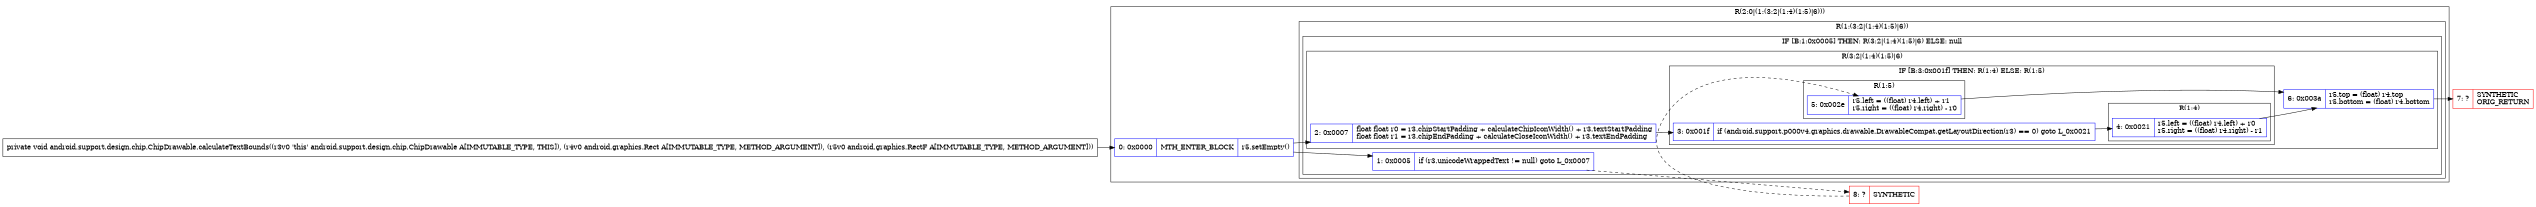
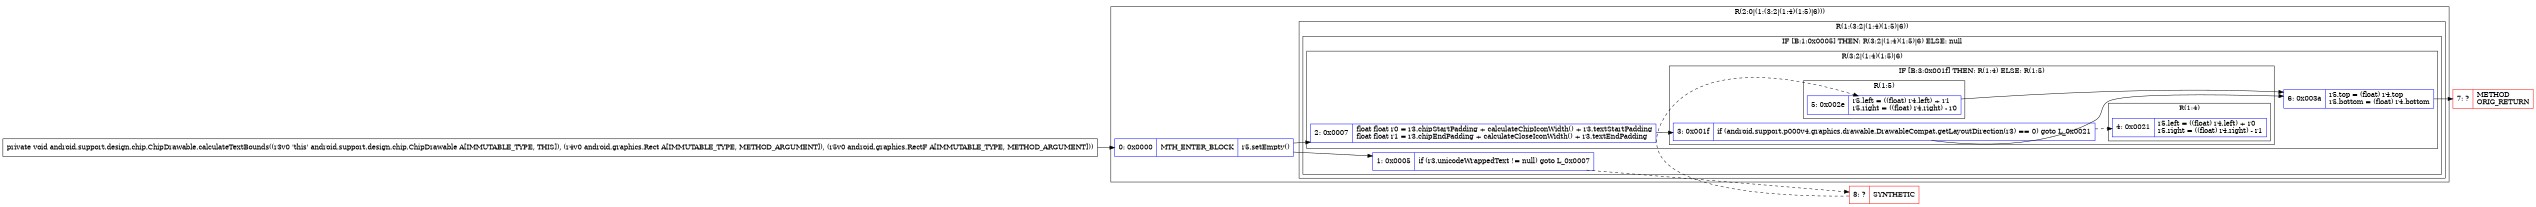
node "7: ?": text "SYNTHETIC" -> "METHOD"
edge "4: 0x0021" -> "6: 0x003a": now "3: 0x001f" -> "6: 0x003a"
edge "3: 0x001f" -> "4: 0x0021": style solid -> dashed
